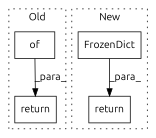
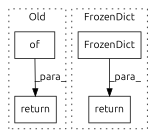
cluster "New": label "New" -> "FrozenDict"
